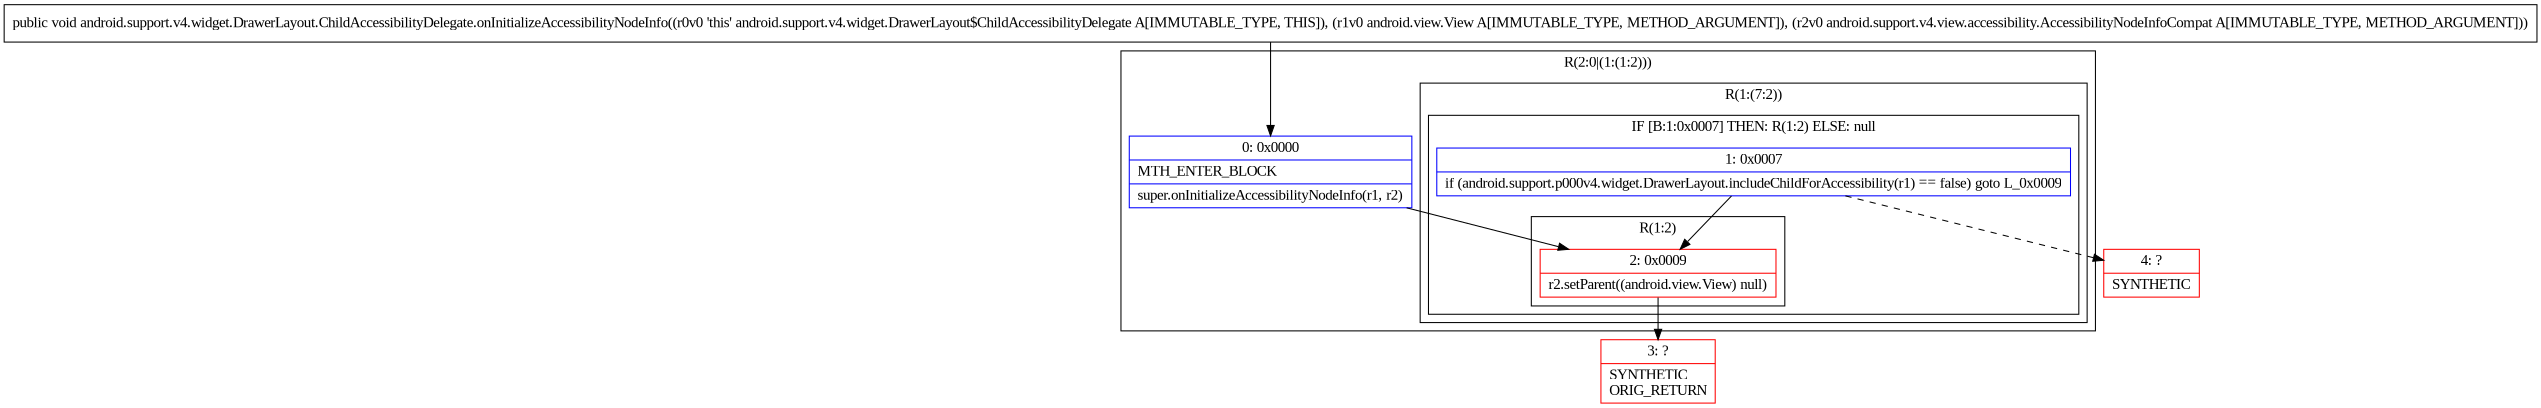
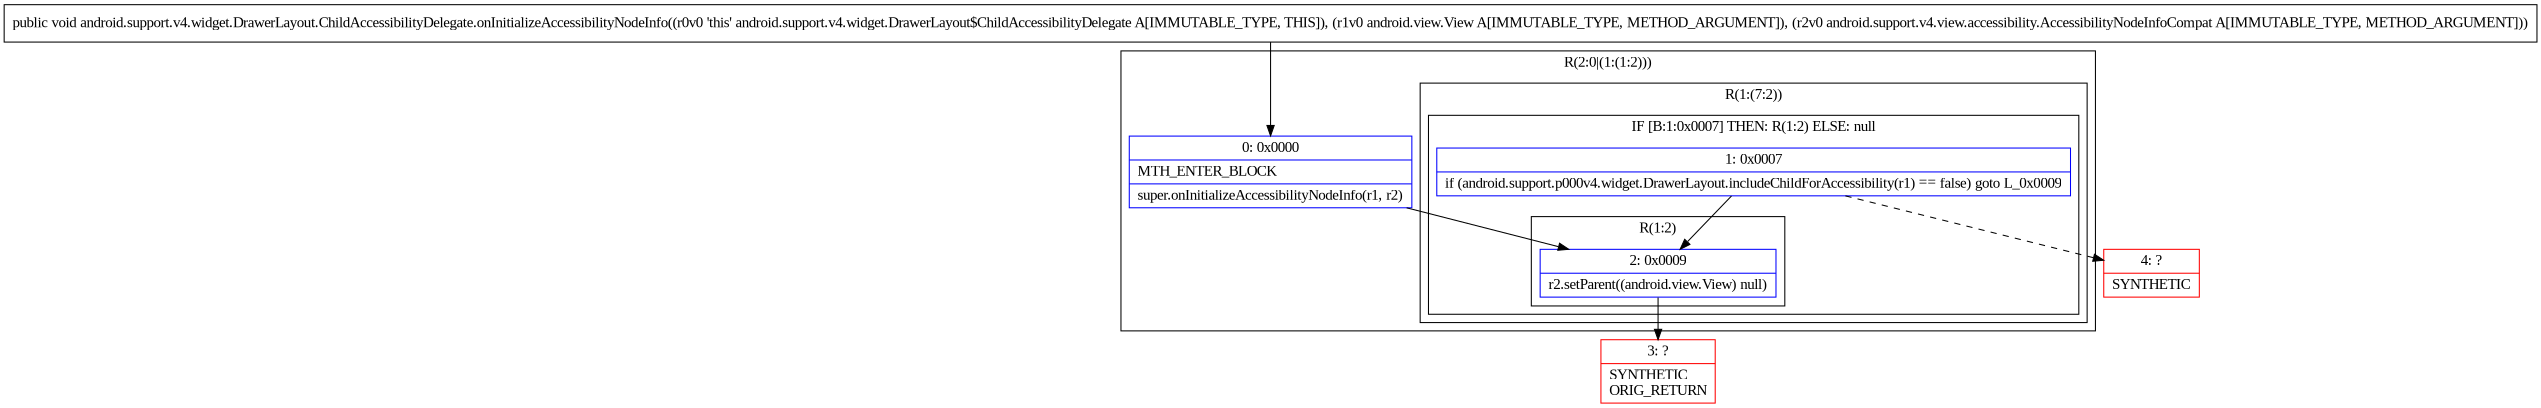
node "2: 0x0009": color red -> blue
